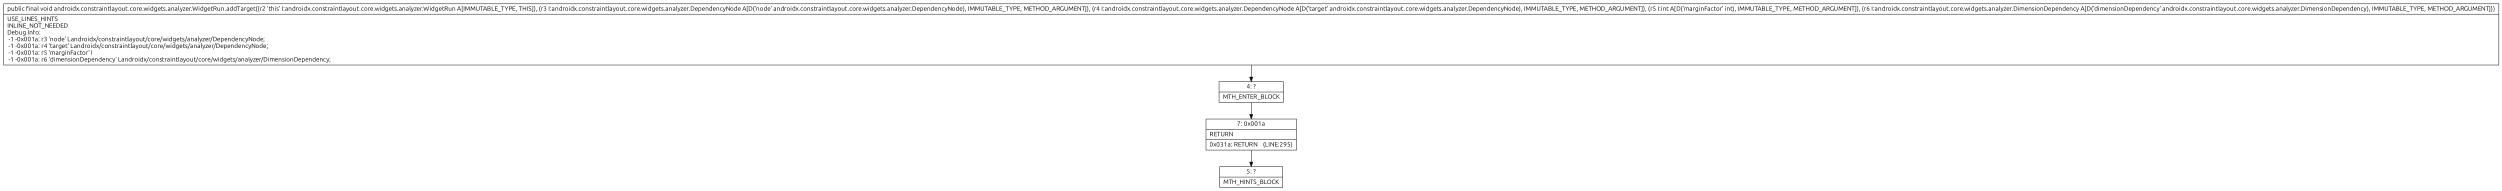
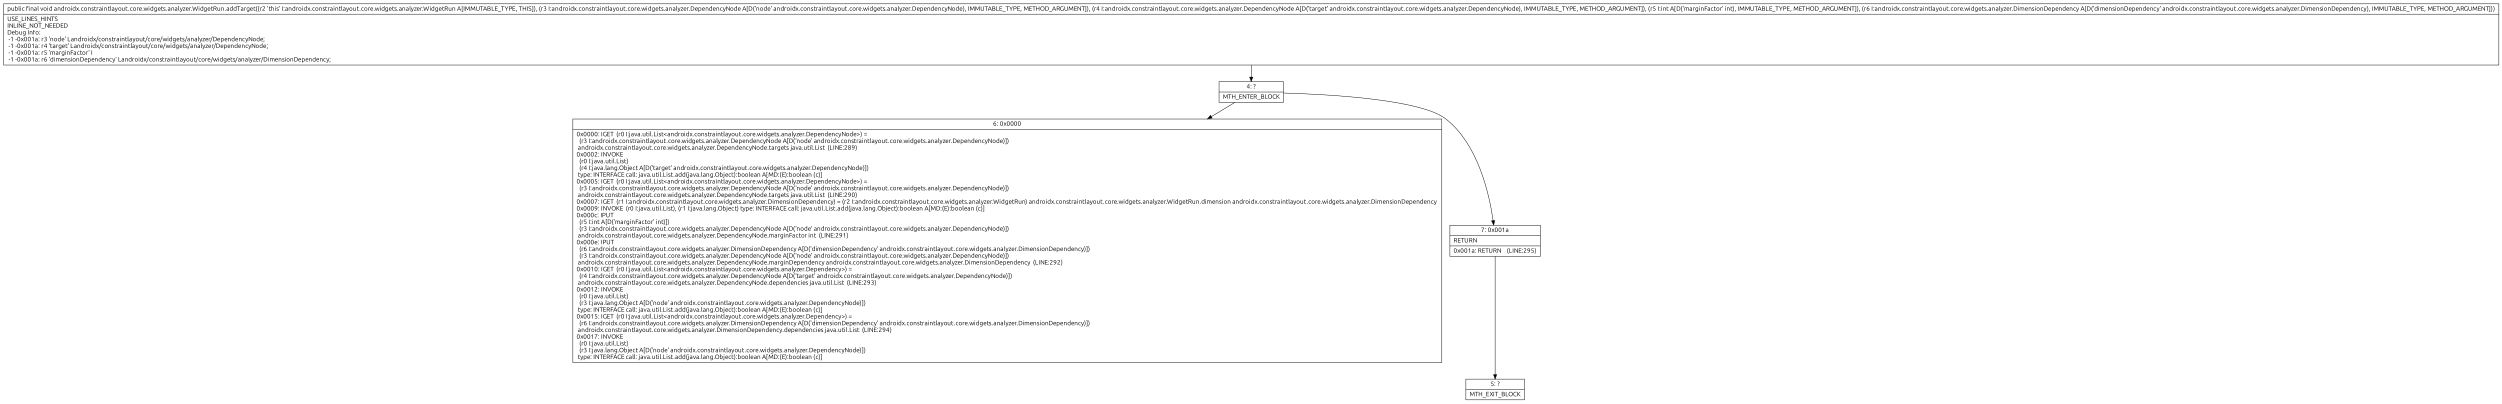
node "7: 0x001a": text "0x031a: RETURN    (LINE:295)" -> "0x001a: RETURN    (LINE:295)"
node "5: ?": text "MTH_HINTS_BLOCK" -> "MTH_EXIT_BLOCK"
node "6: 0x0000": added
